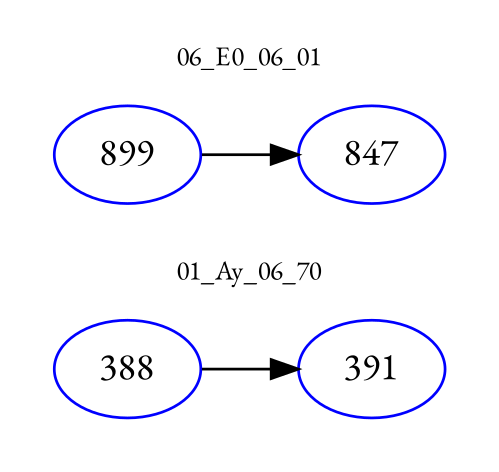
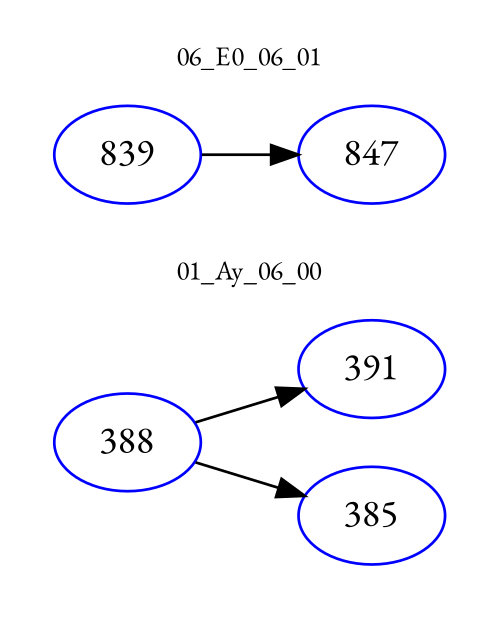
node "899": label "899" -> "839"
cluster "01_Ay_06_70": label "01_Ay_06_70" -> "01_Ay_06_00"
node "385": added
